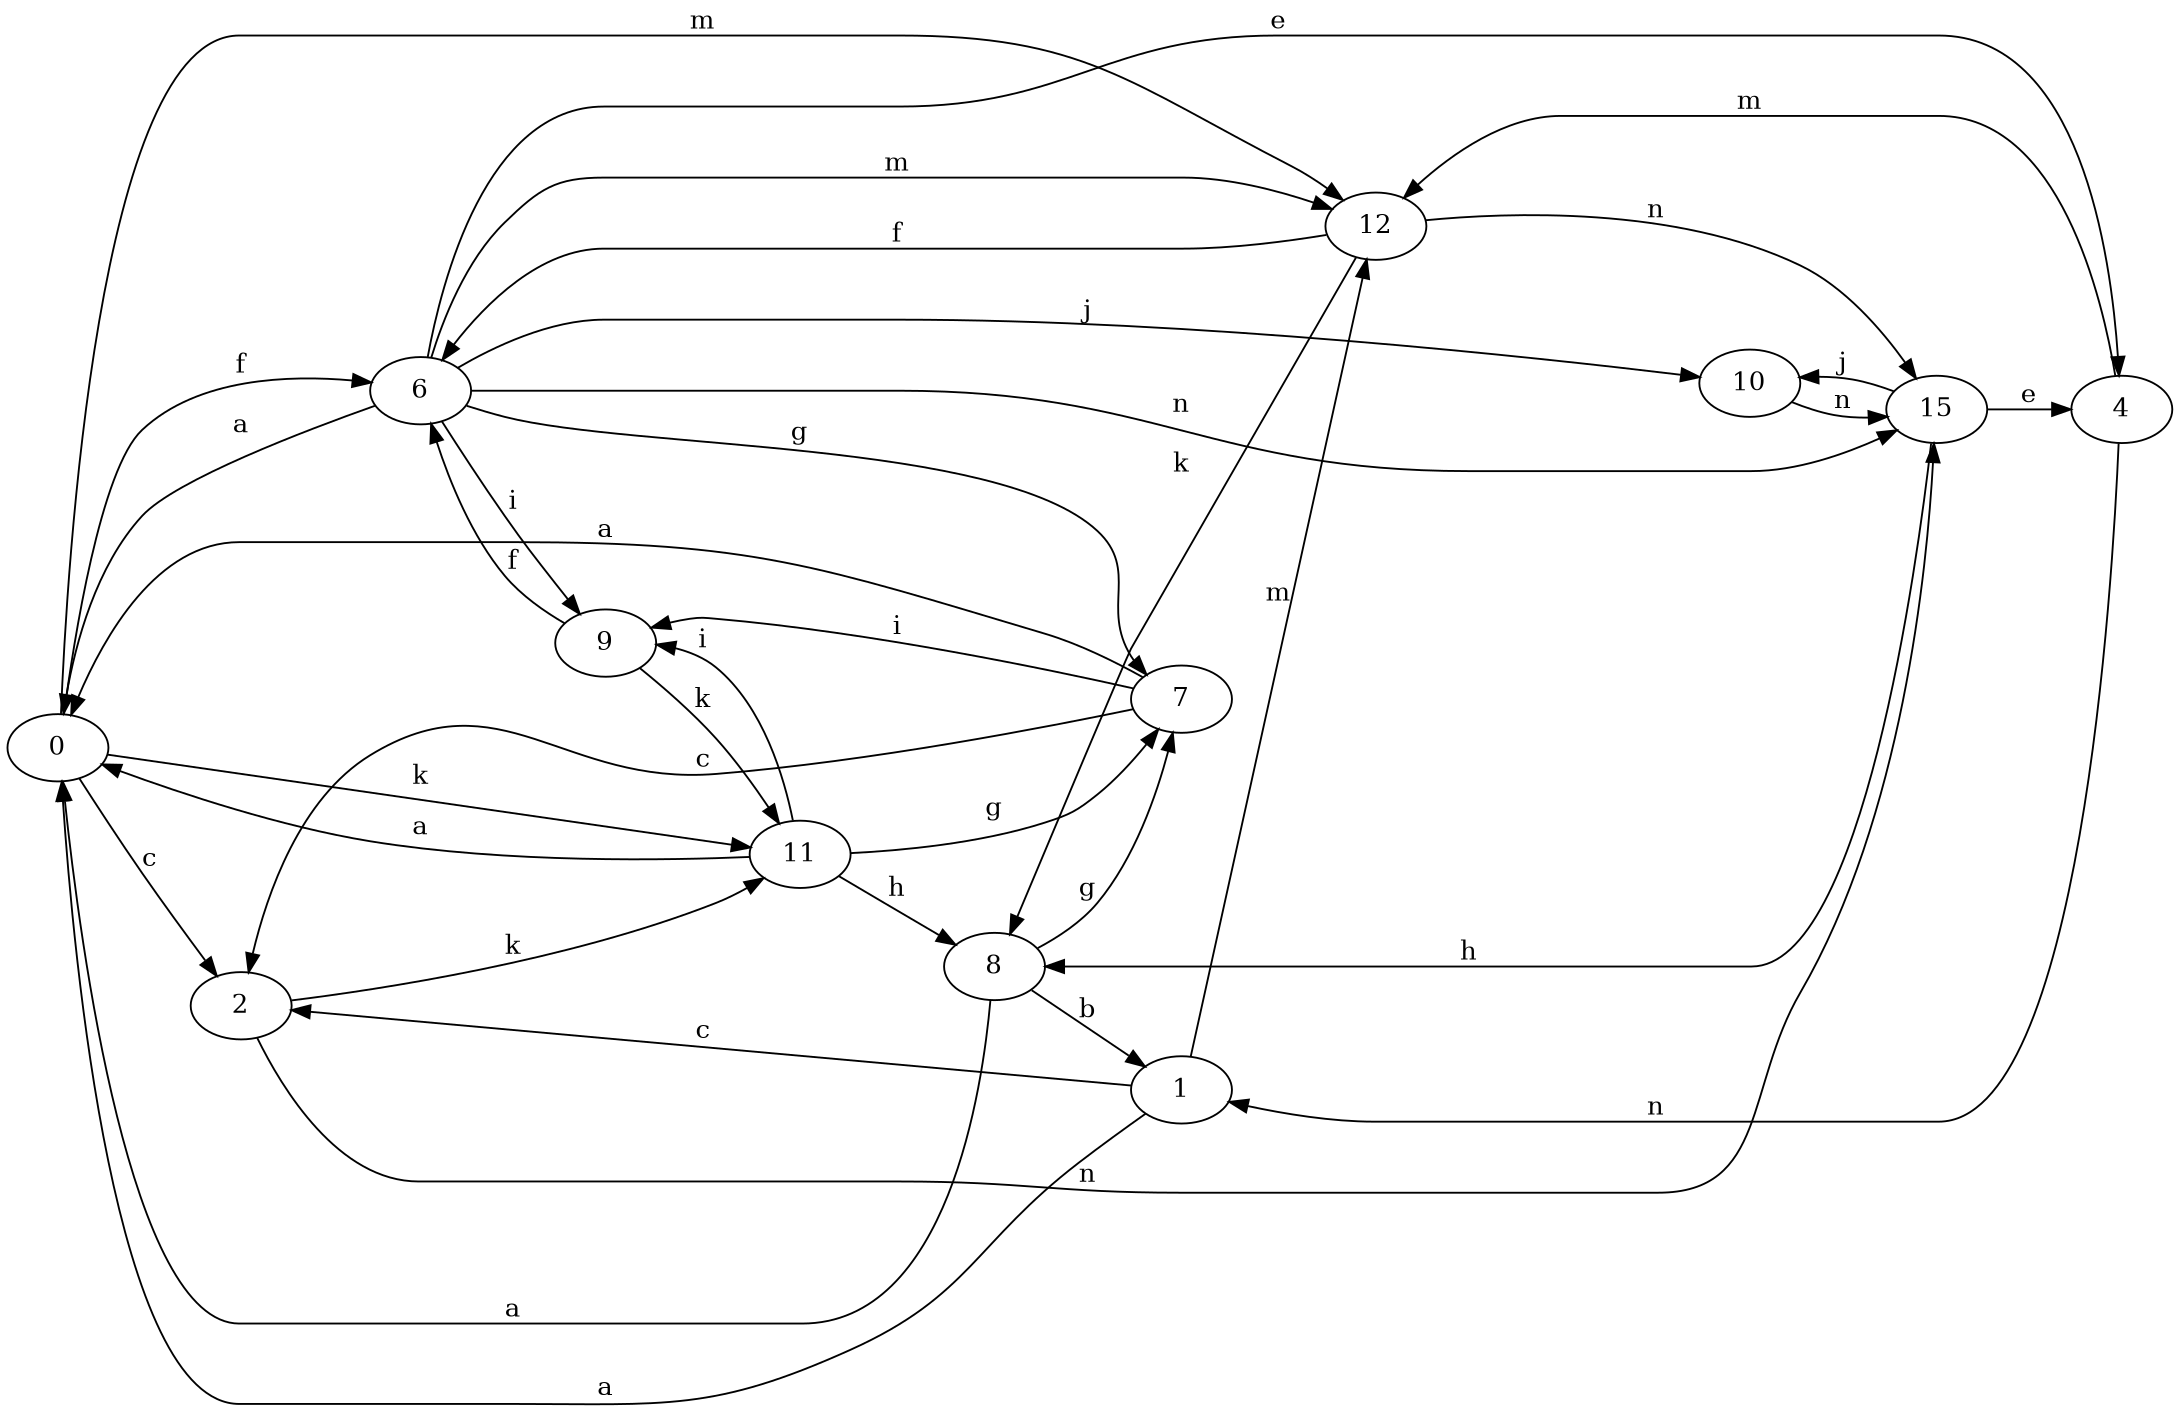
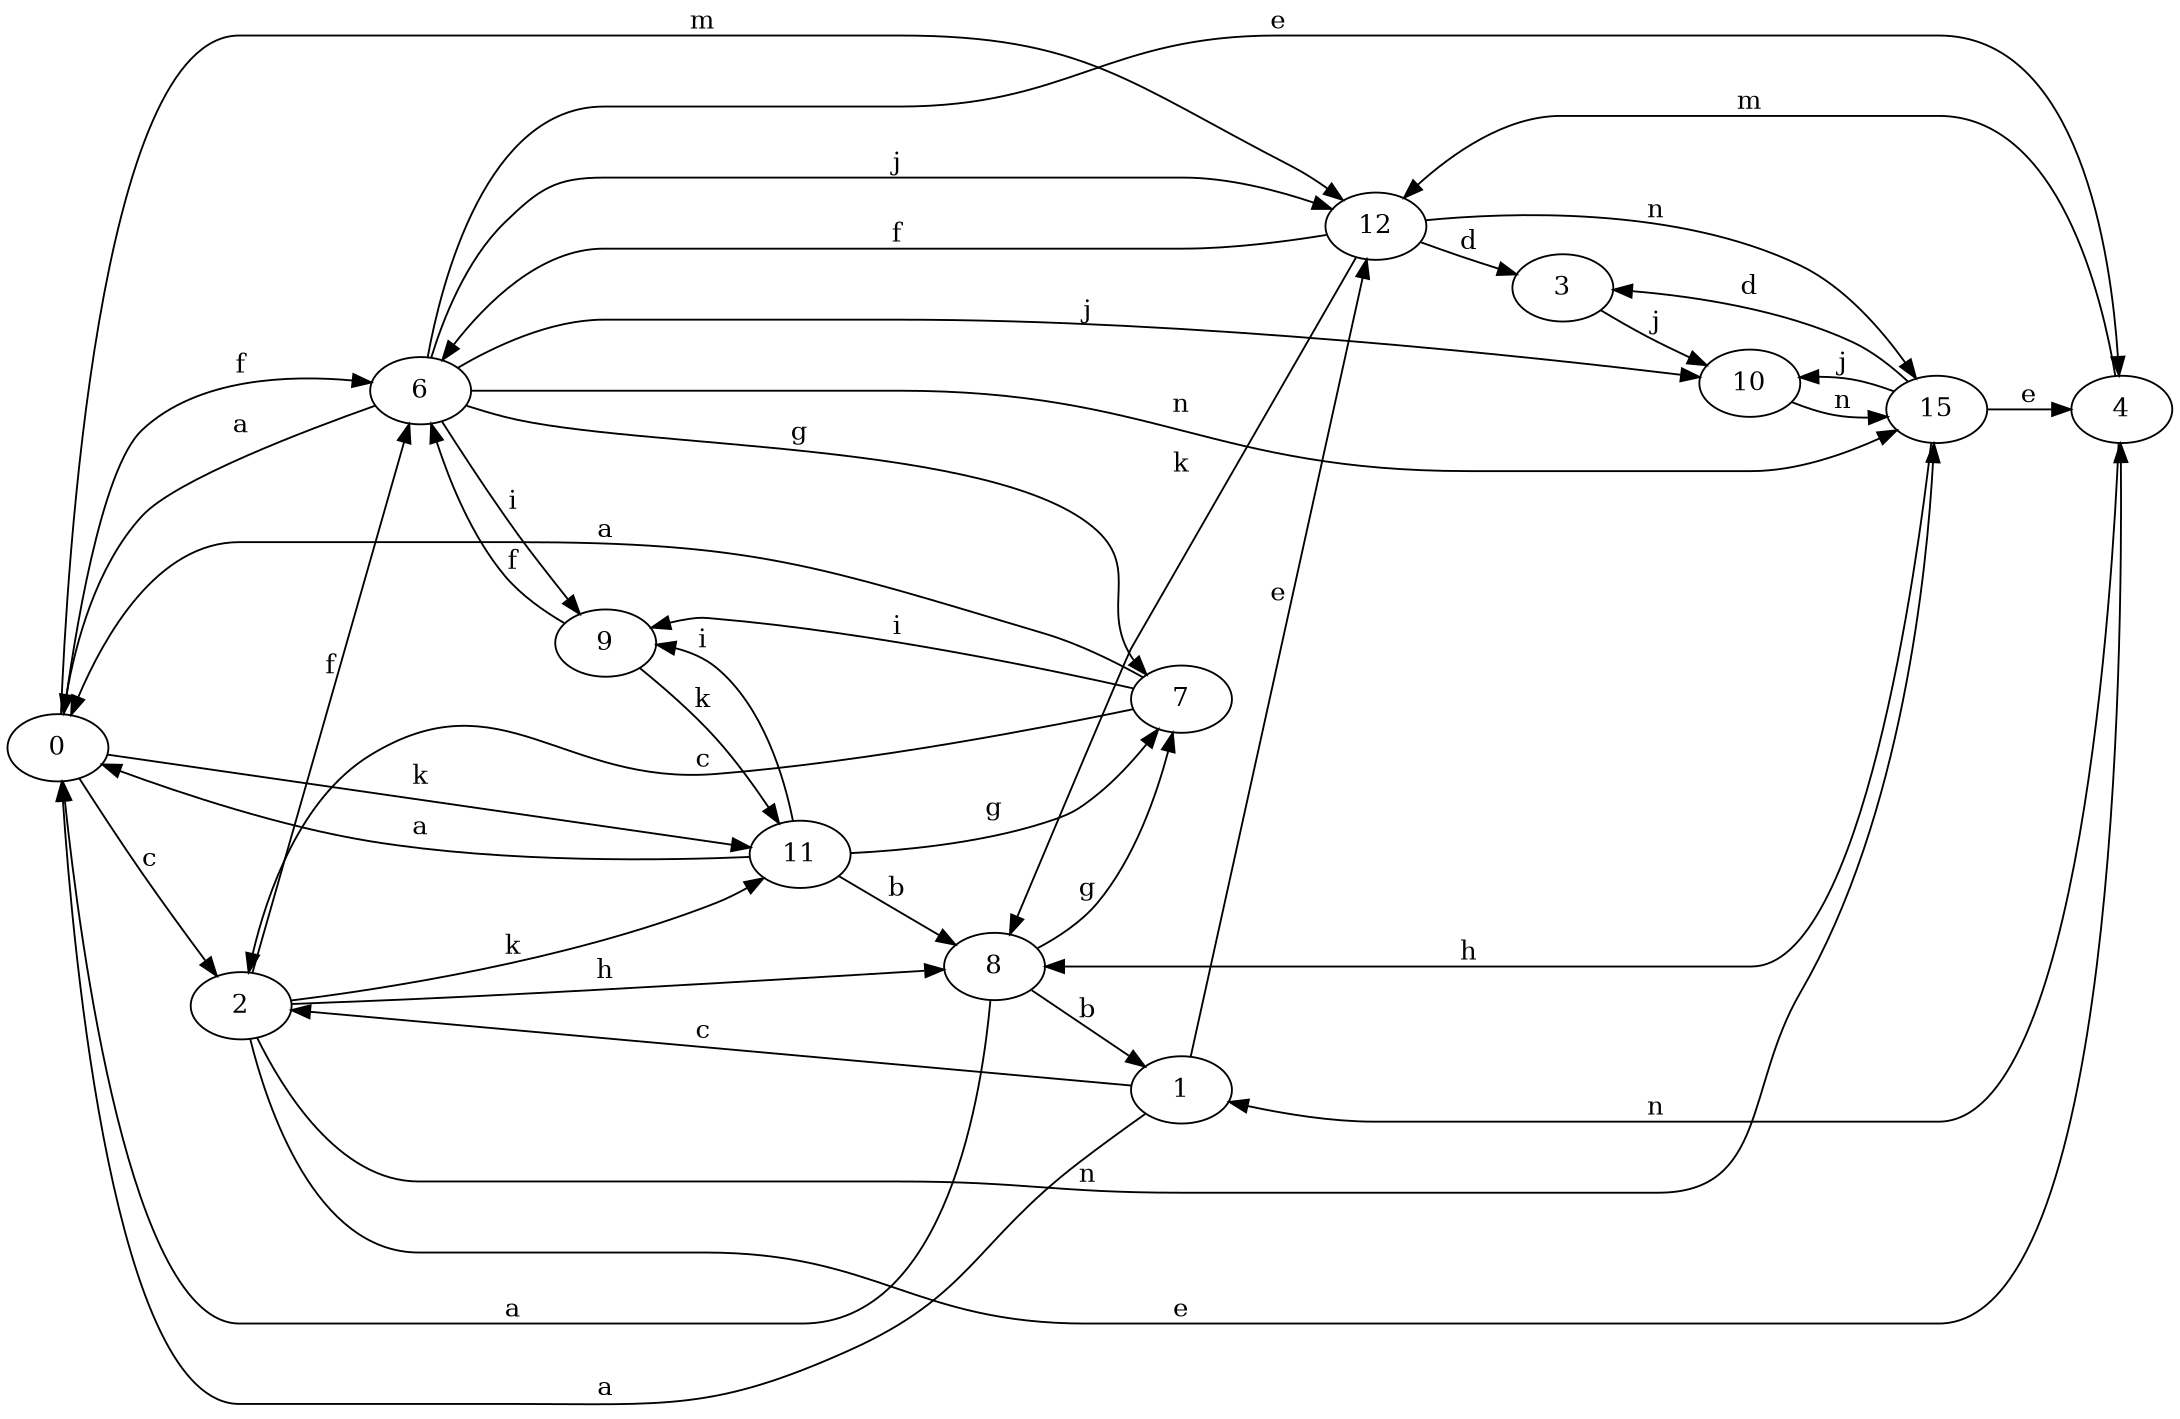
edge "6" -> "12": label "m" -> "j"
node "3": added
edge "1" -> "12": label "m" -> "e"
edge "2" -> "6": added, label "f"
edge "11" -> "8": label "h" -> "b"
edge "2" -> "8": added, label "h"
edge "2" -> "4": added, label "e"
